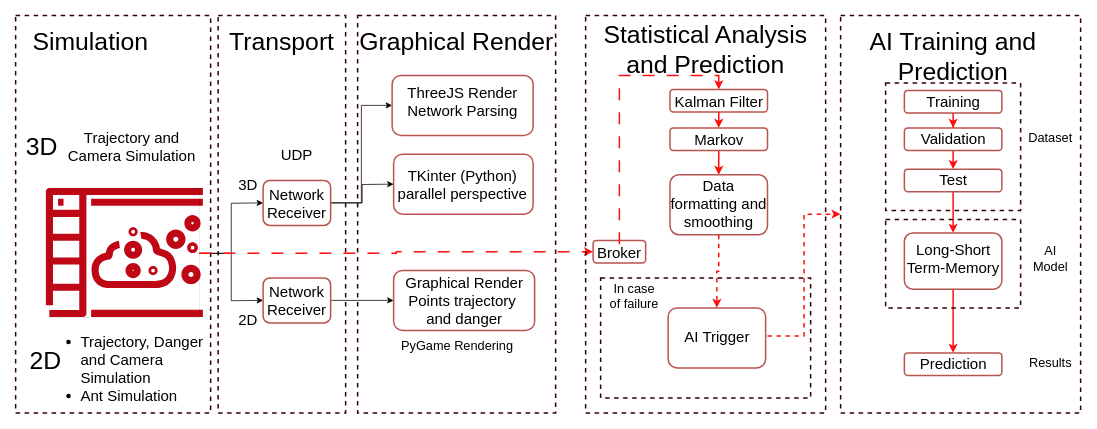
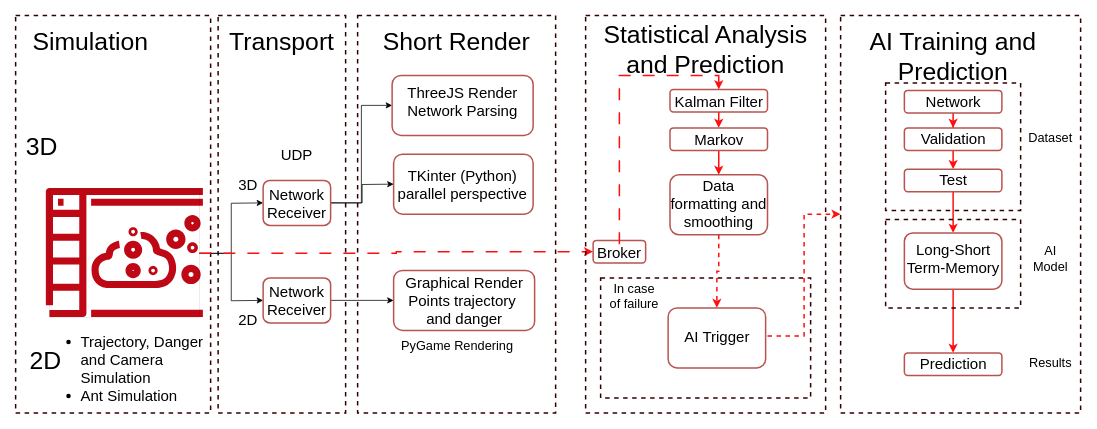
node "Graphical Render": label "Graphical Render" -> "Short Render"
node "Training": label "Training" -> "Network"
node "Trajectory and Camera Simulation": removed
